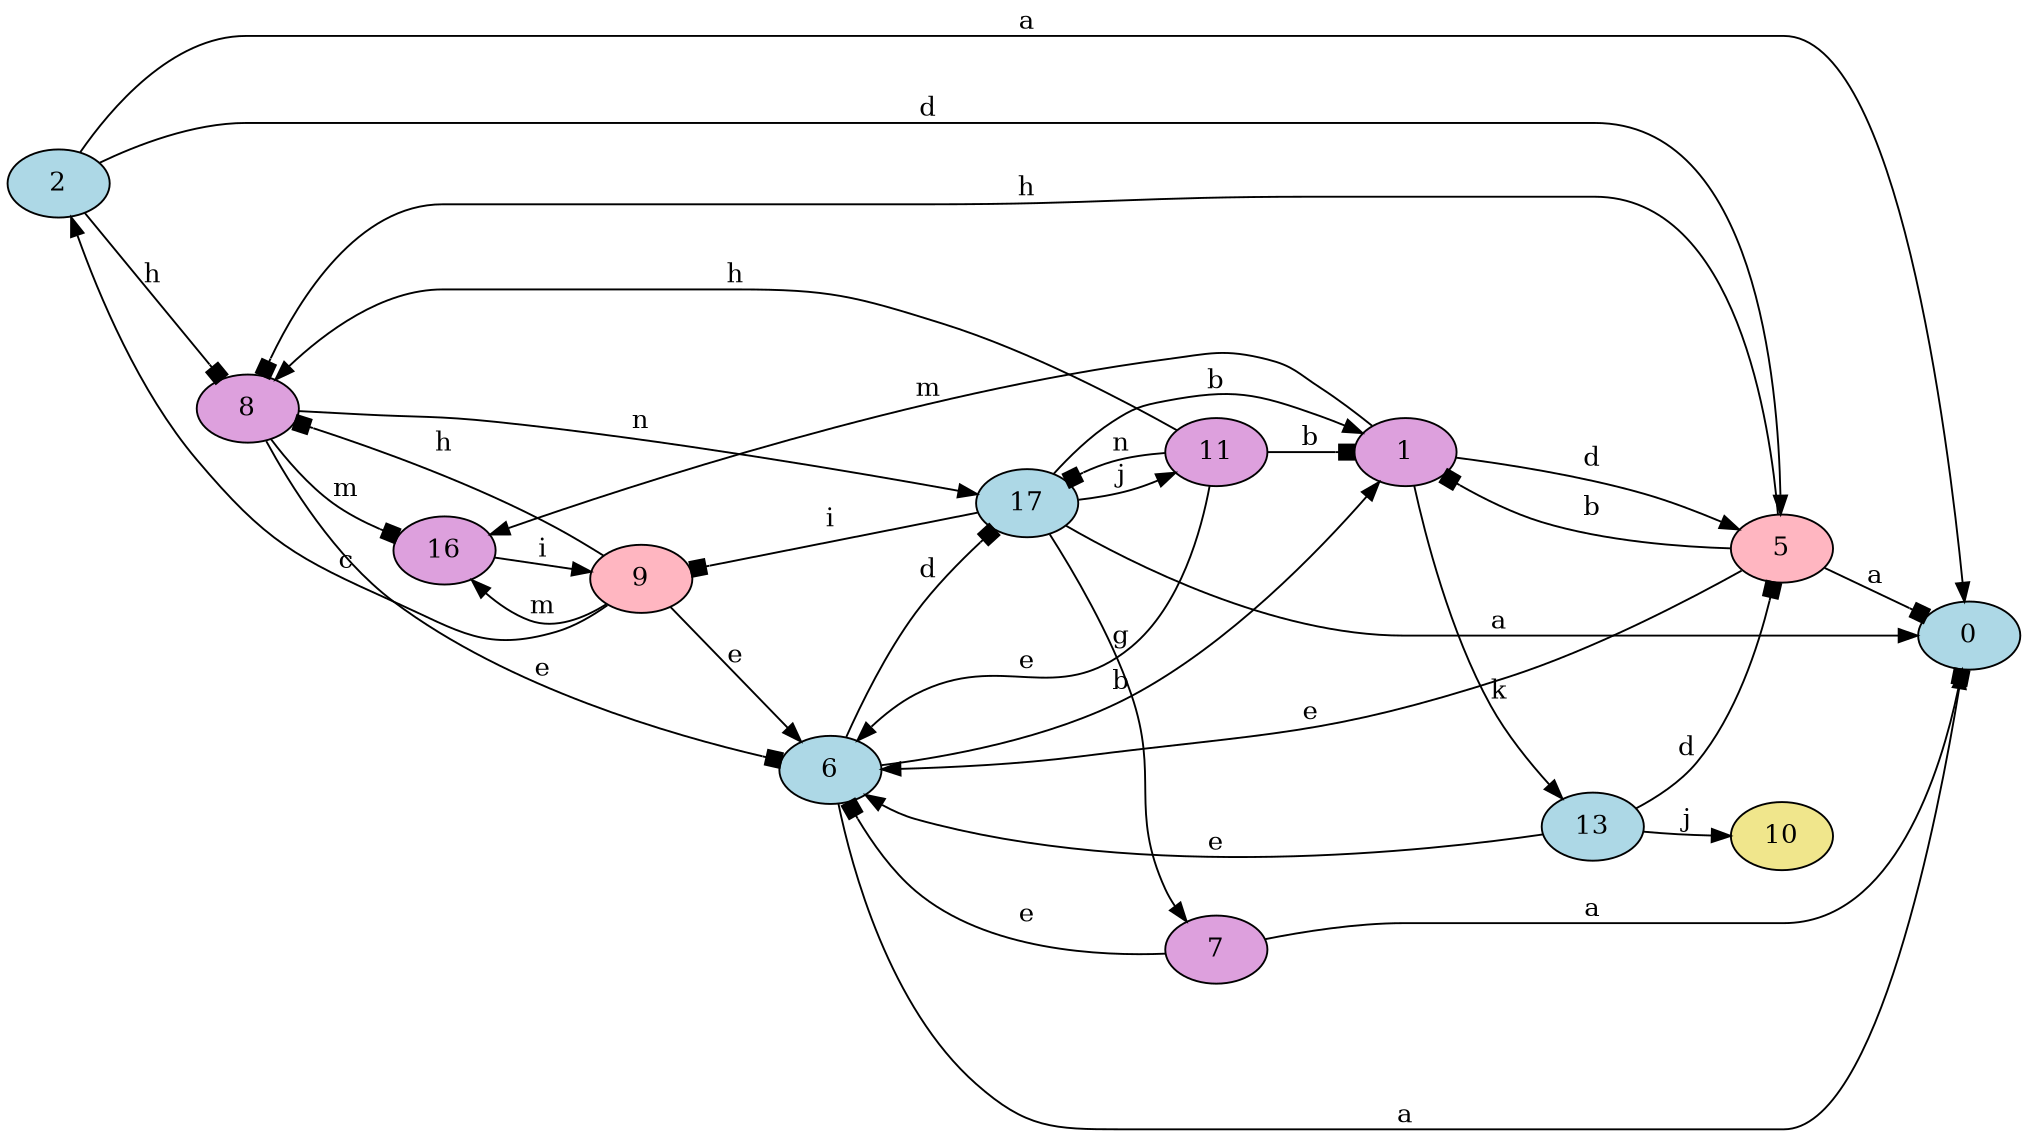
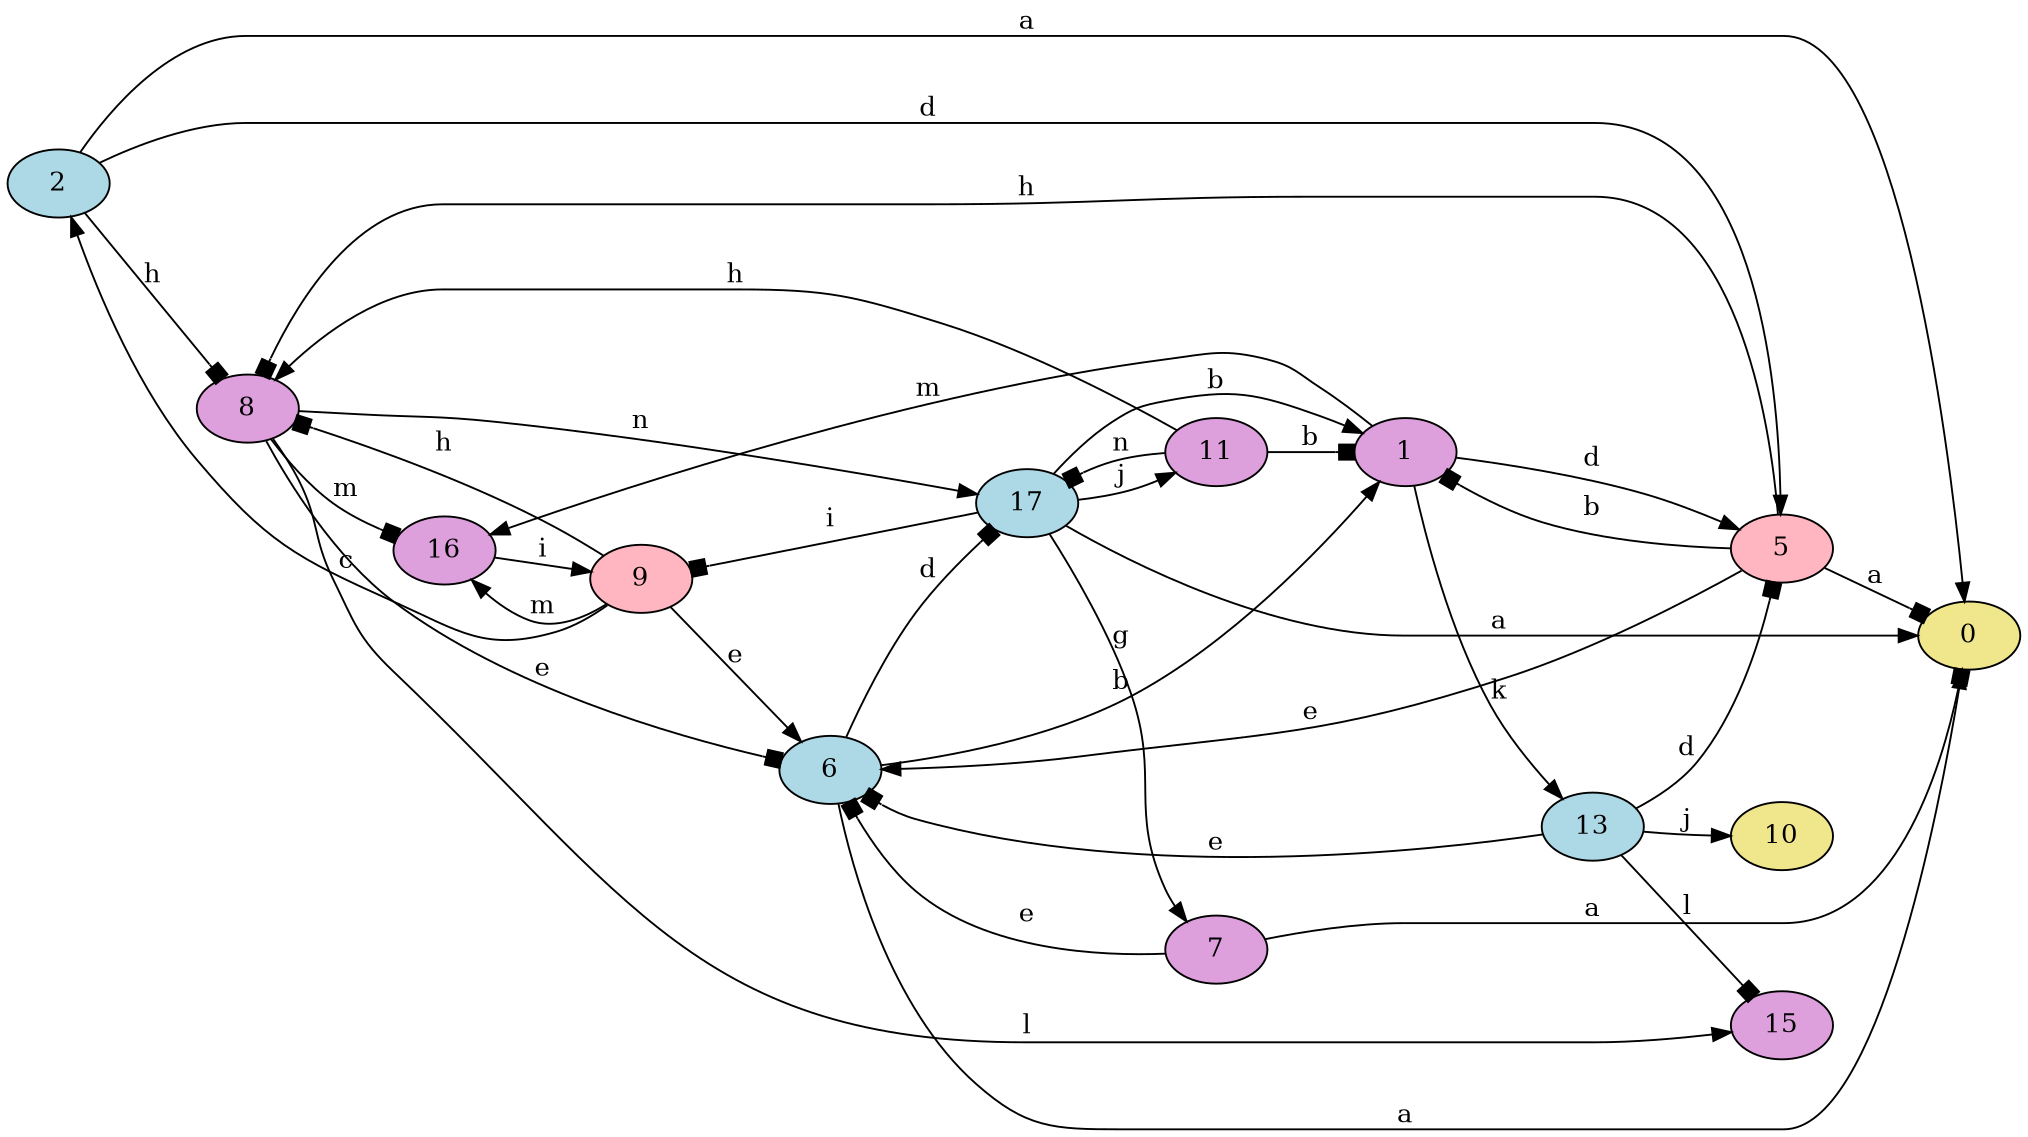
node "0": fillcolor lightblue -> khaki
edge "11" -> "6": removed, label "e"
edge "13" -> "6": arrowhead normal -> box
node "15": added
